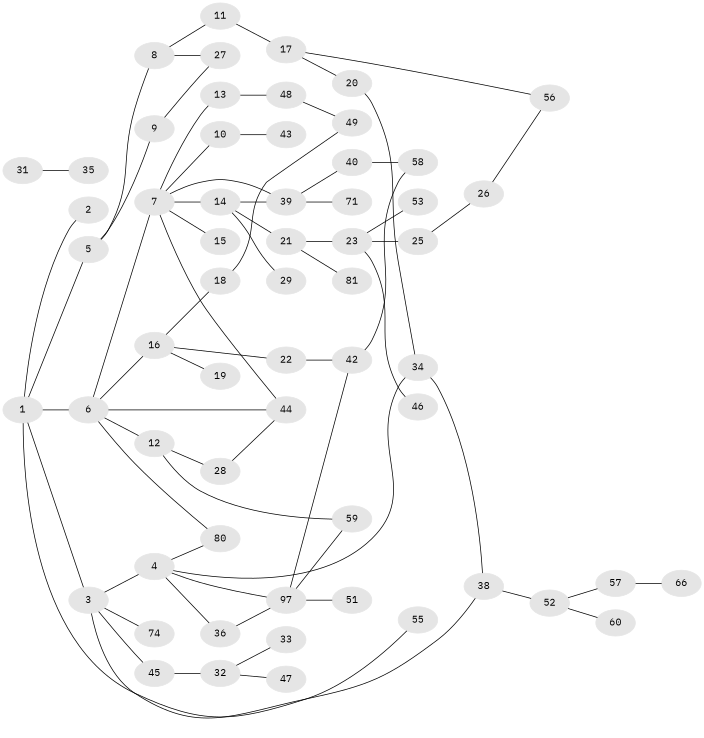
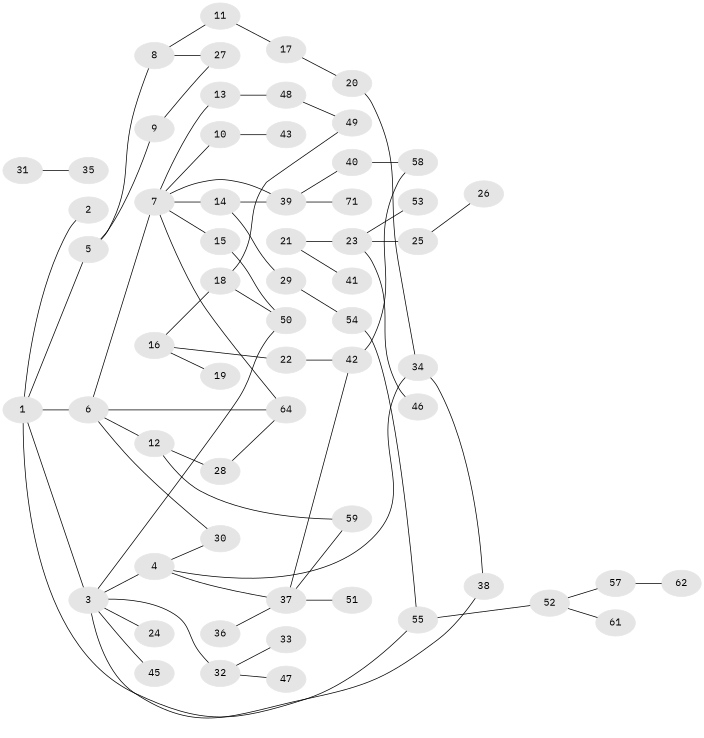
node "56": removed
edge "14" -- "21": removed
node "81": label "81" -> "41"
node "50": added
node "54": added
edge "16" -- "6": removed
node "44": label "44" -> "64"
node "80": label "80" -> "30"
node "66": label "66" -> "62"
edge "38" -- "52": now "55" -- "52"
edge "4" -- "36": removed
node "97": label "97" -> "37"
node "60": label "60" -> "61"
node "74": label "74" -> "24"
edge "45" -- "32": now "3" -- "32"
